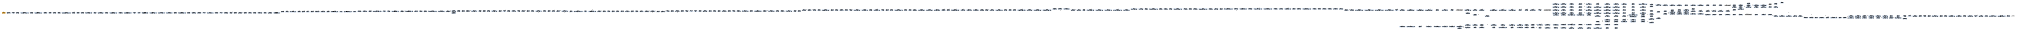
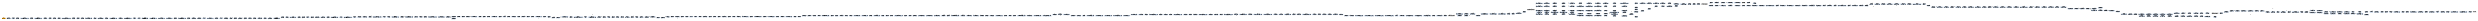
node "0x1f391282 addl 0x3c(%esi), %ecx": added
